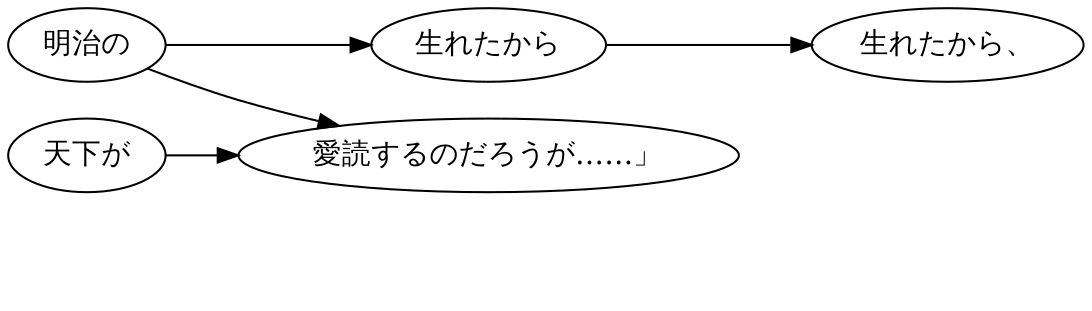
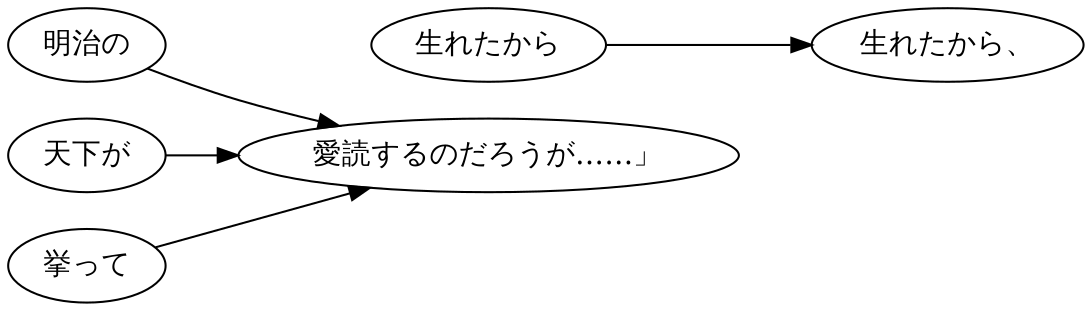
edge "明治の" -> "生れたから": removed
node "挙って": added
